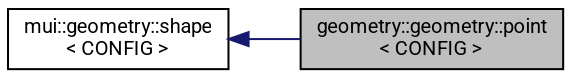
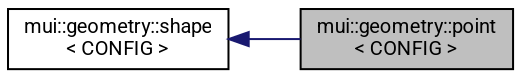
node "geometry::geometry::point < CONFIG >": label "geometry::geometry::point < CONFIG >" -> "mui::geometry::point < CONFIG >"
